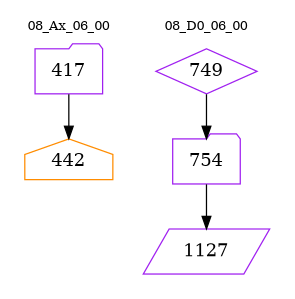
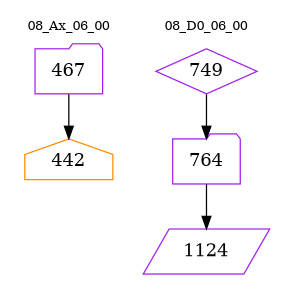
node "417": label "417" -> "467"
node "754": label "754" -> "764"
node "1127": label "1127" -> "1124"
